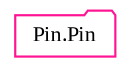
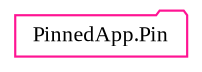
node "Pin.Pin": label "Pin.Pin" -> "PinnedApp.Pin"
